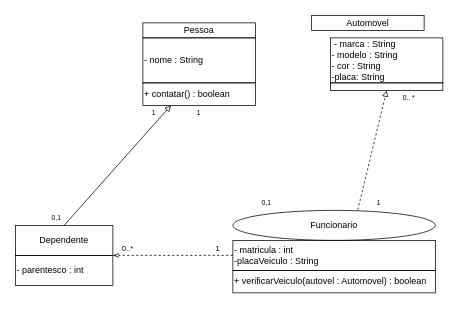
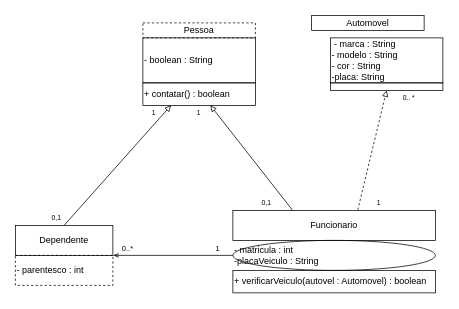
node "Pessoa": style solid -> dashed
node "- nome : String": label "- nome : String" -> "- boolean : String"
edge "Funcionario" -> "+ contatar() : boolean": added
node "Funcionario": shape ellipse -> rectangle
edge "- matricula : int -placaVeiculo : String" -> "- parentesco : int": style dashed -> solid
node "- matricula : int -placaVeiculo : String": shape rectangle -> ellipse
node "- parentesco : int": style solid -> dashed
